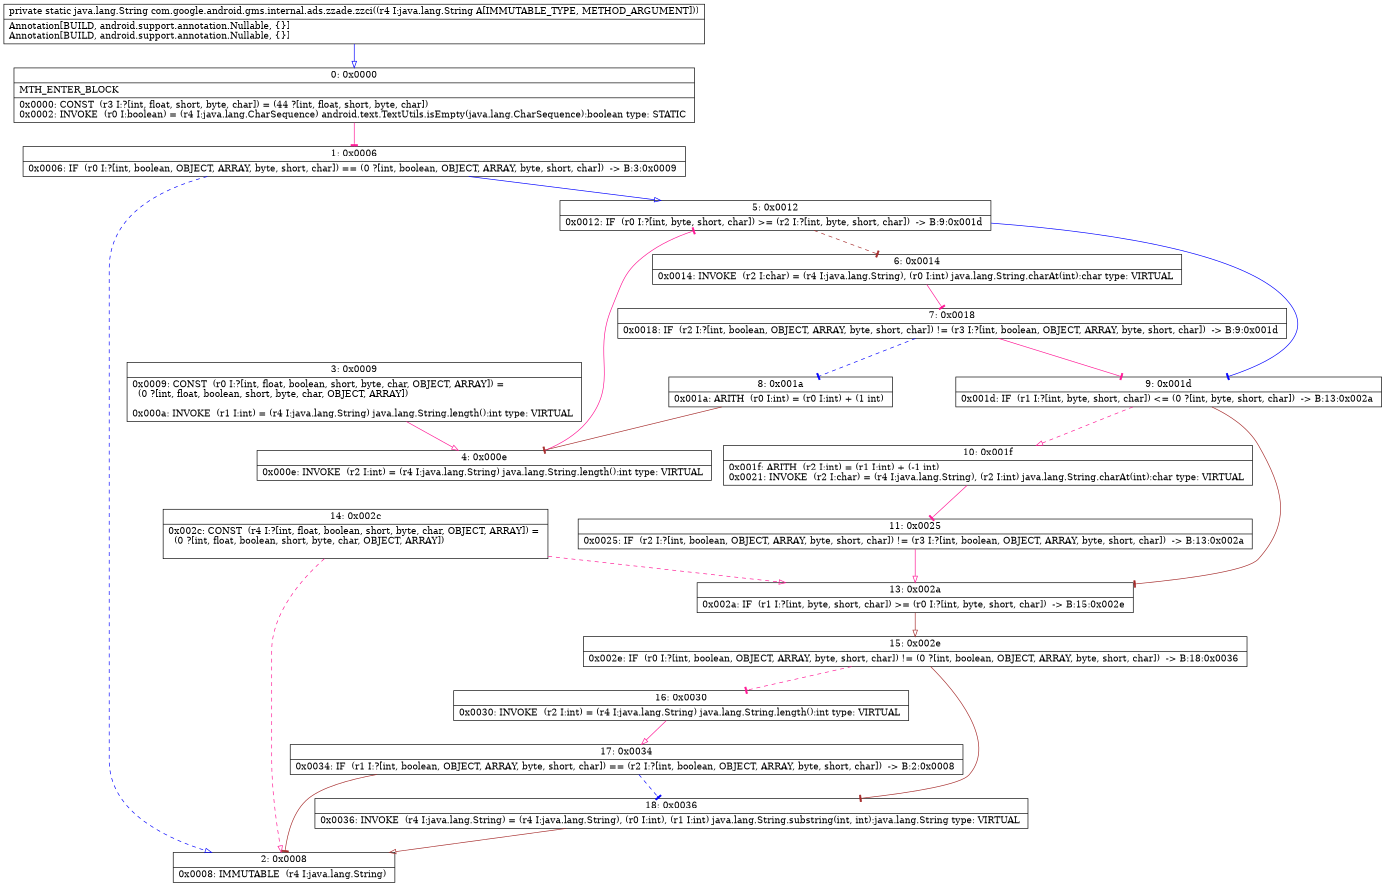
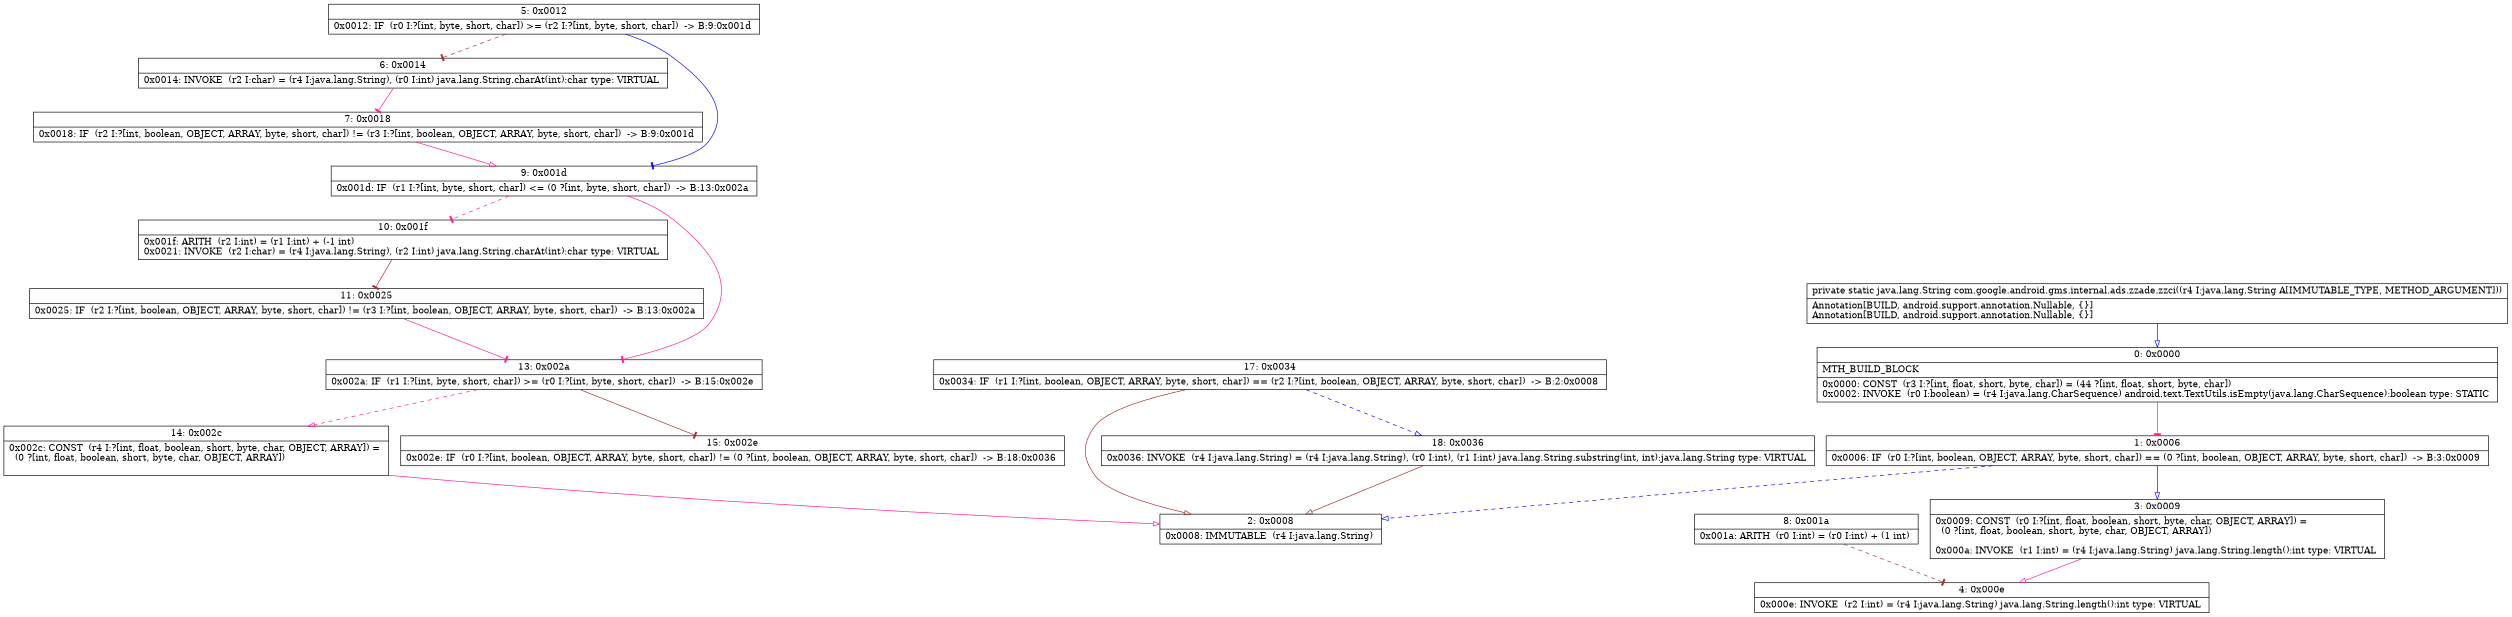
node "0: 0x0000": text "MTH_ENTER_BLOCK" -> "MTH_BUILD_BLOCK"
edge "1: 0x0006" -> "5: 0x0012": now "1: 0x0006" -> "3: 0x0009"
edge "4: 0x000e" -> "5: 0x0012": removed
edge "7: 0x0018" -> "8: 0x001a": removed
edge "7: 0x0018" -> "9: 0x001d": arrowhead tee -> onormal
edge "9: 0x001d" -> "10: 0x001f": arrowhead onormal -> tee
edge "8: 0x001a" -> "4: 0x000e": style solid -> dashed
edge "10: 0x001f" -> "11: 0x0025": color deeppink -> brown
edge "9: 0x001d" -> "13: 0x002a": color brown -> deeppink
edge "11: 0x0025" -> "13: 0x002a": arrowhead onormal -> tee
edge "14: 0x002c" -> "13: 0x002a": reversed
edge "13: 0x002a" -> "15: 0x002e": arrowhead onormal -> tee
edge "14: 0x002c" -> "2: 0x0008": style dashed -> solid
node "16: 0x0030": removed
edge "15: 0x002e" -> "18: 0x0036": removed
edge "17: 0x0034" -> "18: 0x0036": arrowhead tee -> onormal
edge "17: 0x0034" -> "2: 0x0008": arrowhead tee -> onormal
